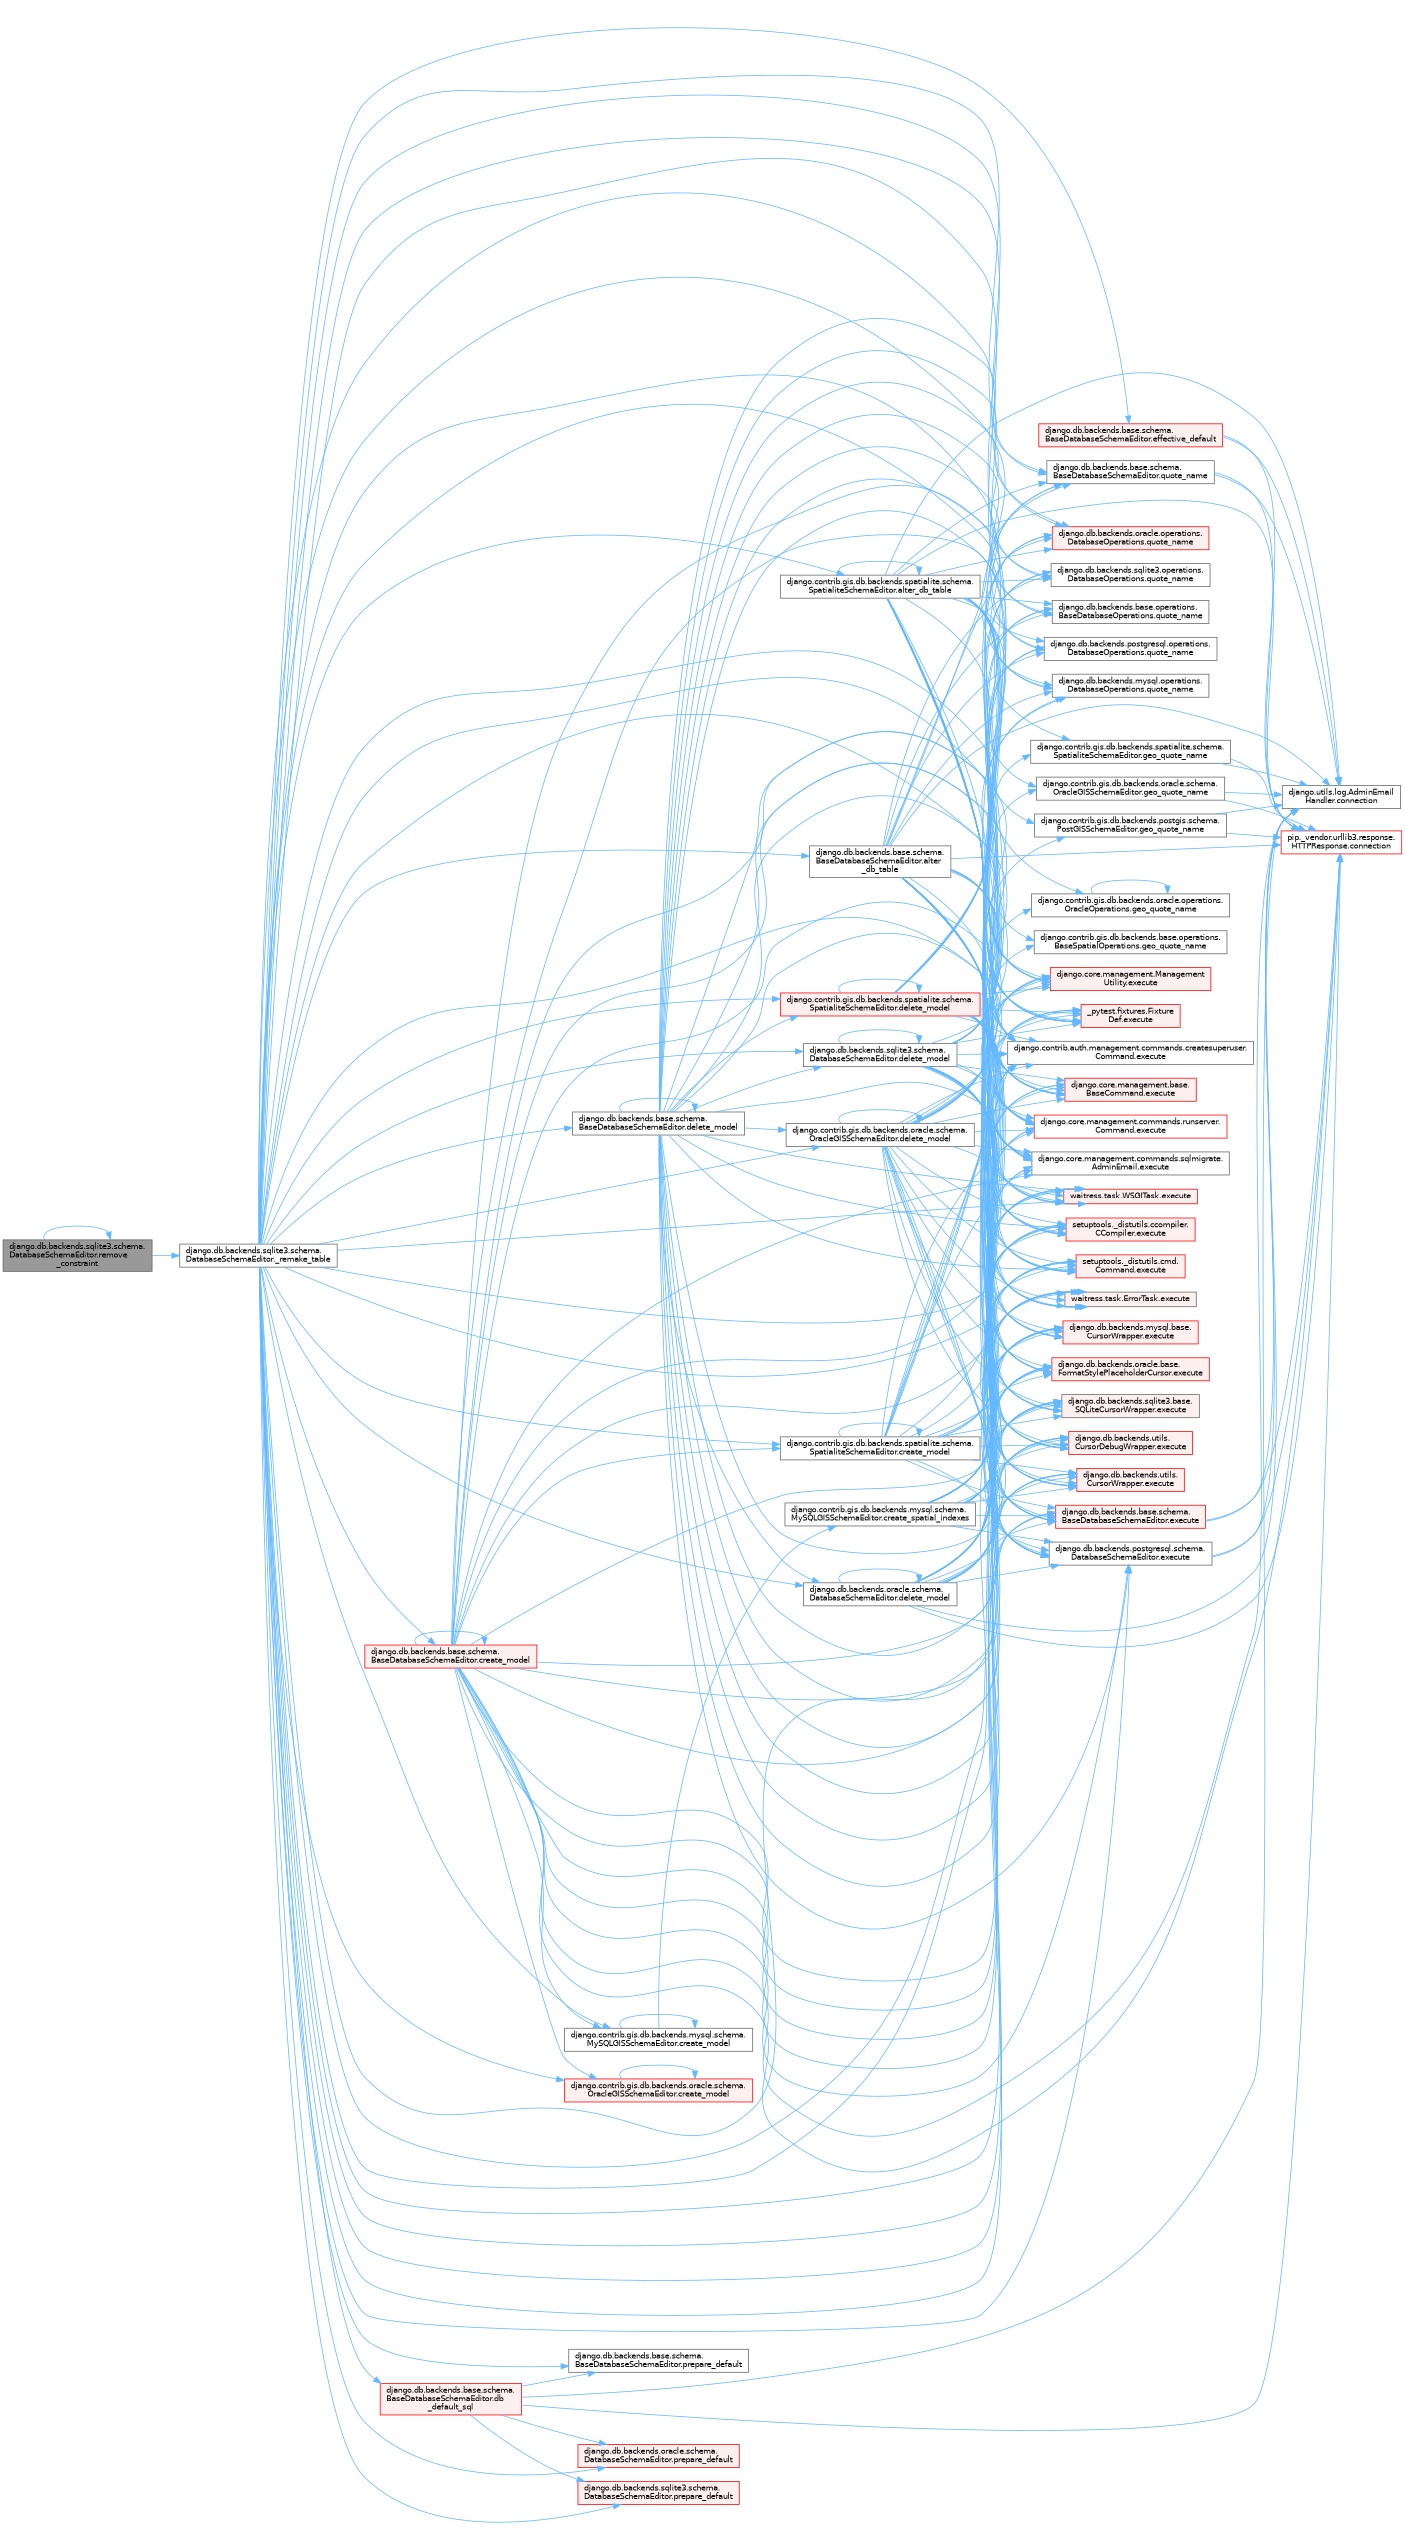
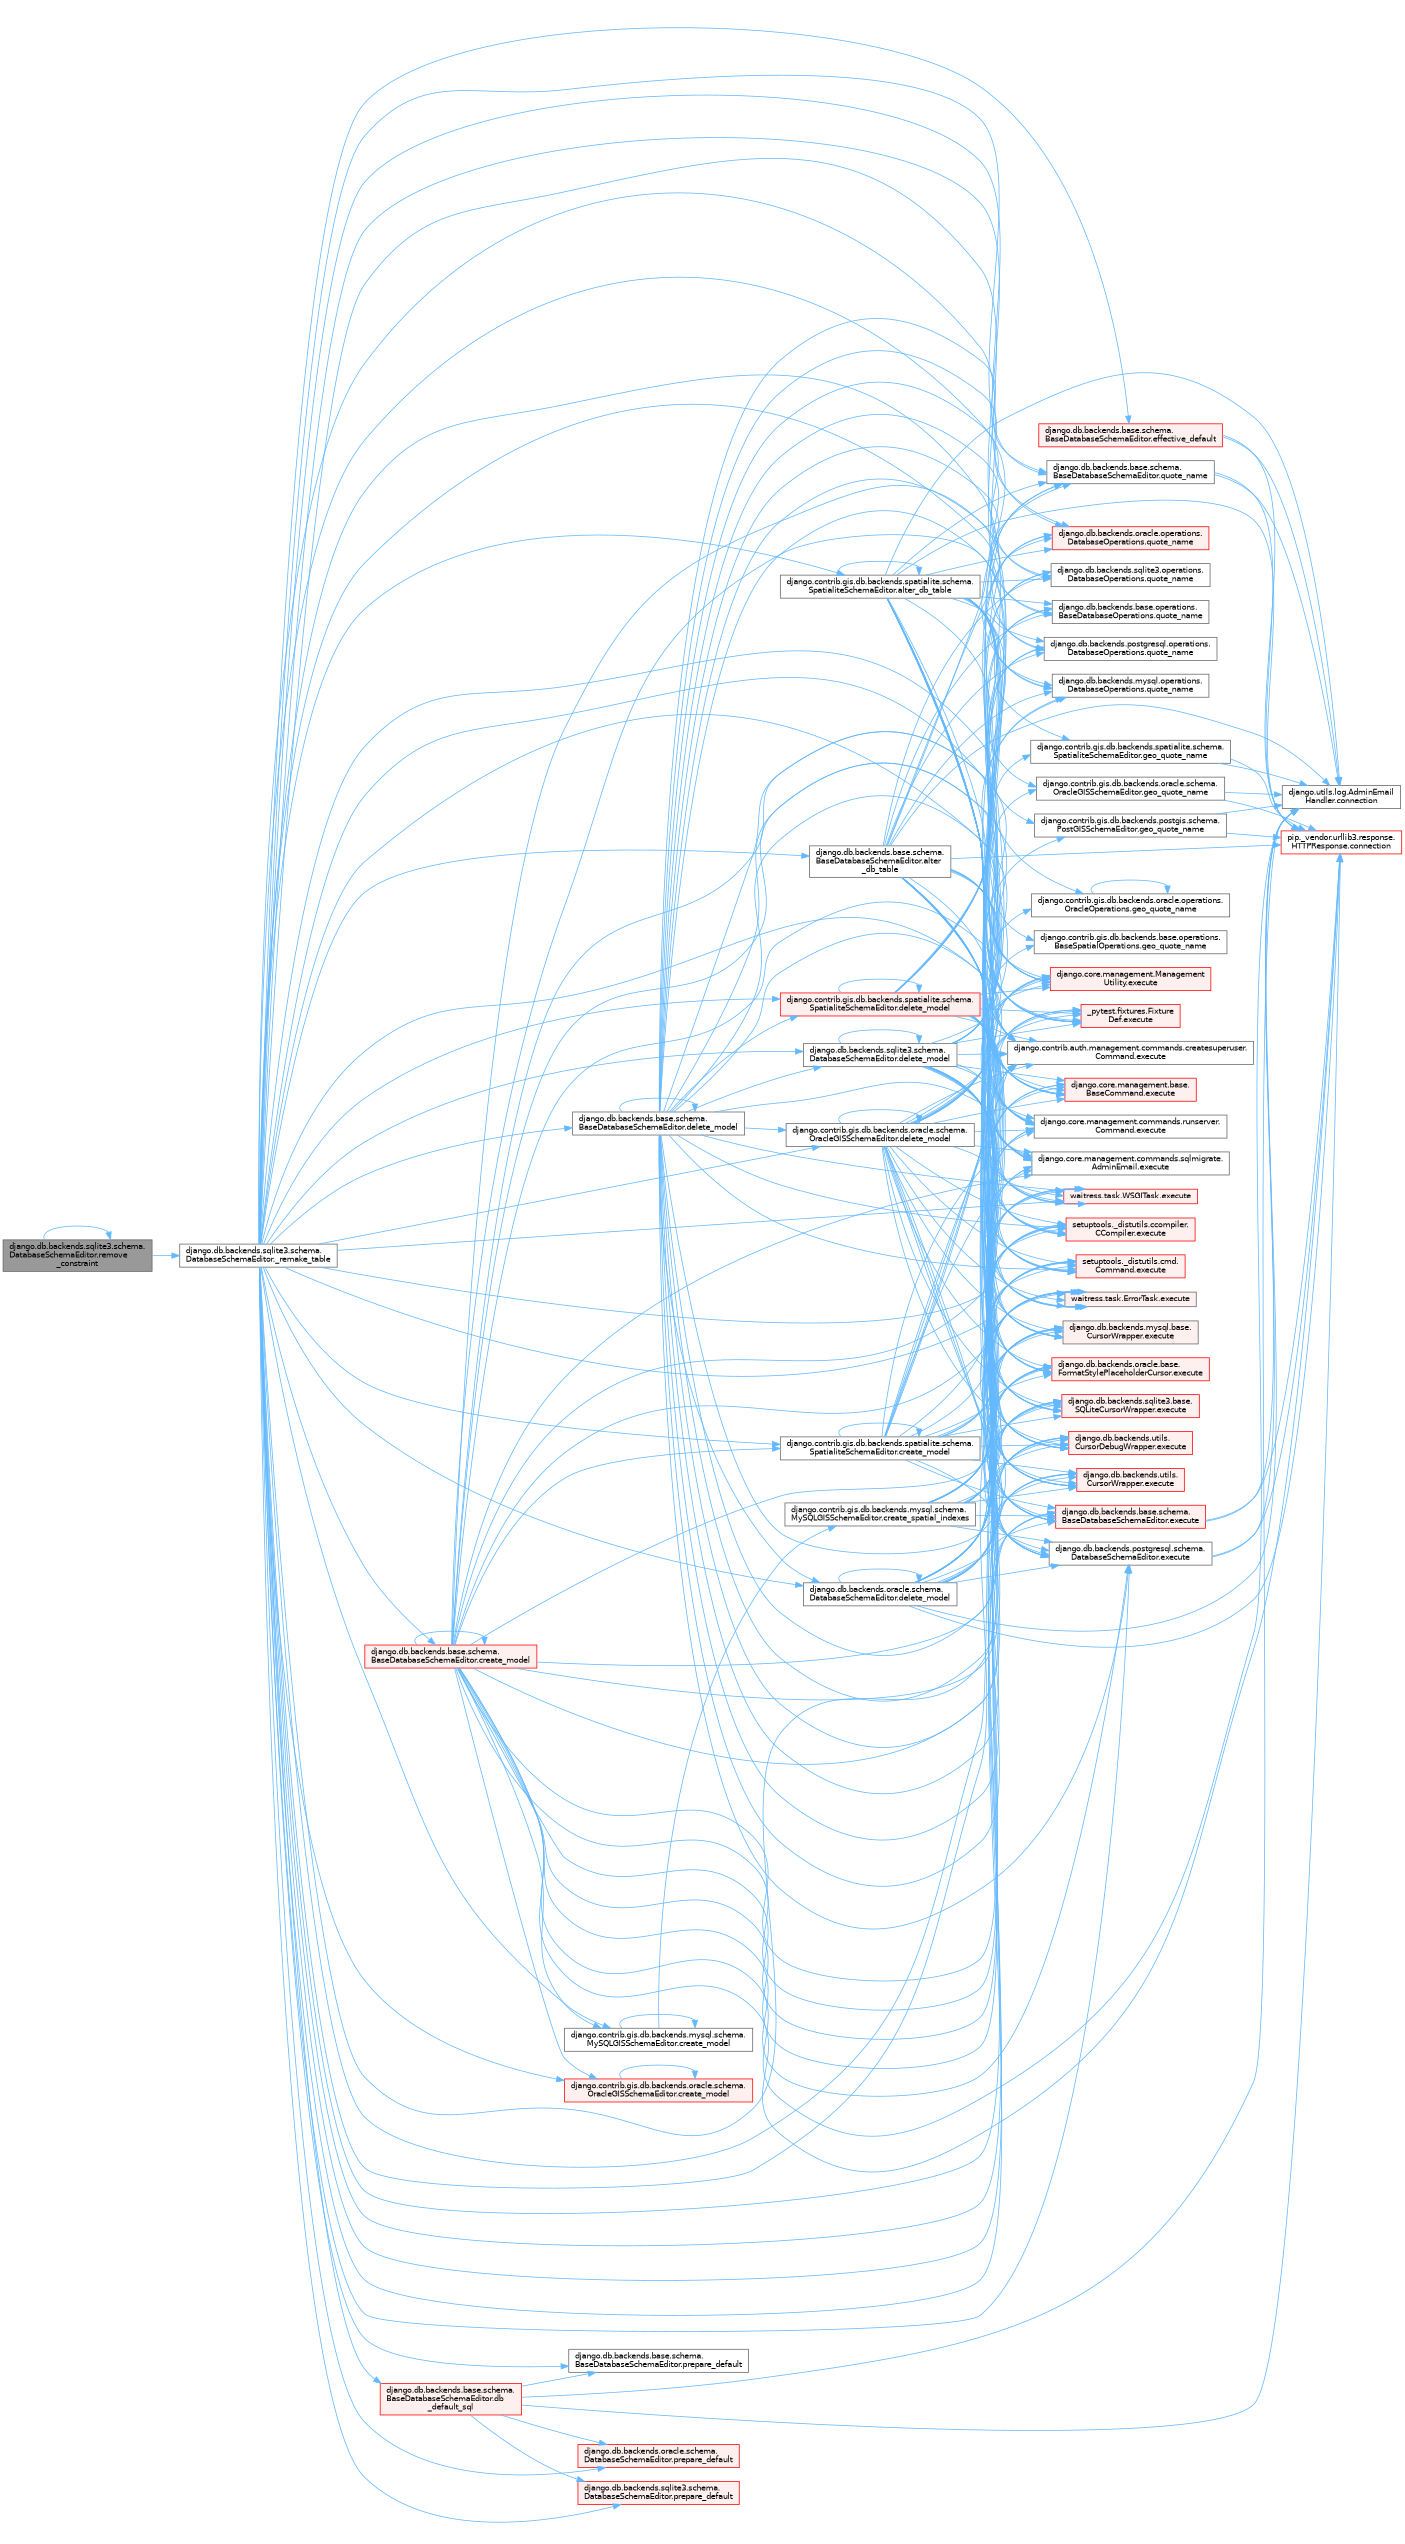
node "django.core.management.commands.runserver. Command.execute": color red -> grey40
node "django.db.backends.mysql.base. CursorWrapper.execute": color red -> grey40
node "django.db.backends.sqlite3.base. SQLiteCursorWrapper.execute": color grey40 -> red
